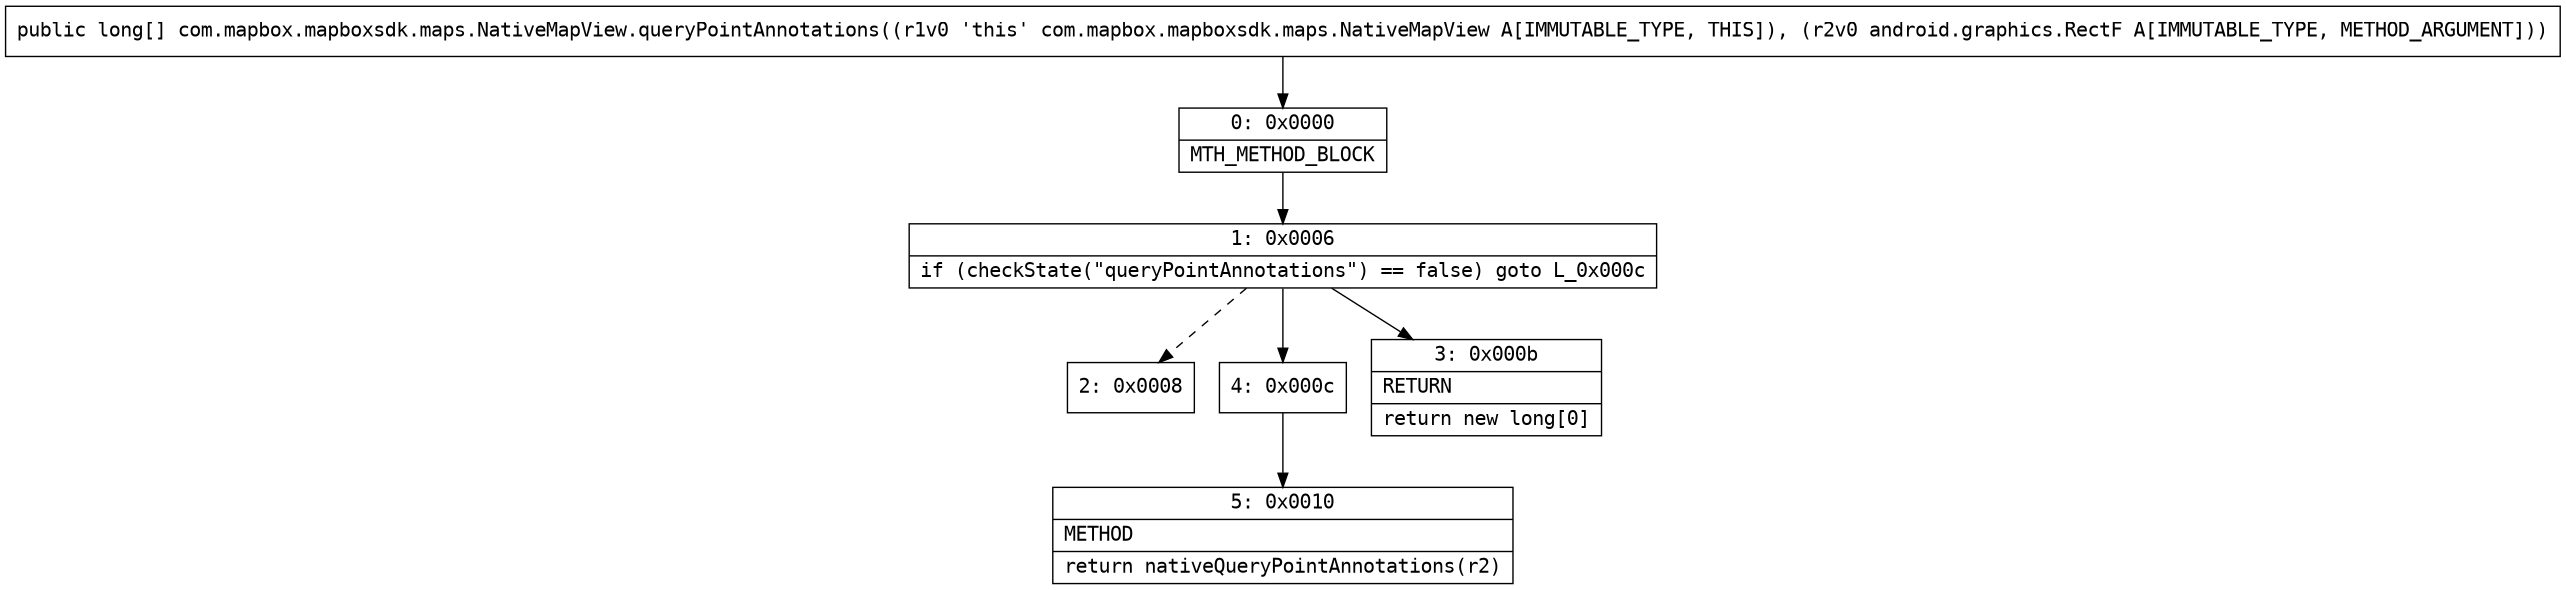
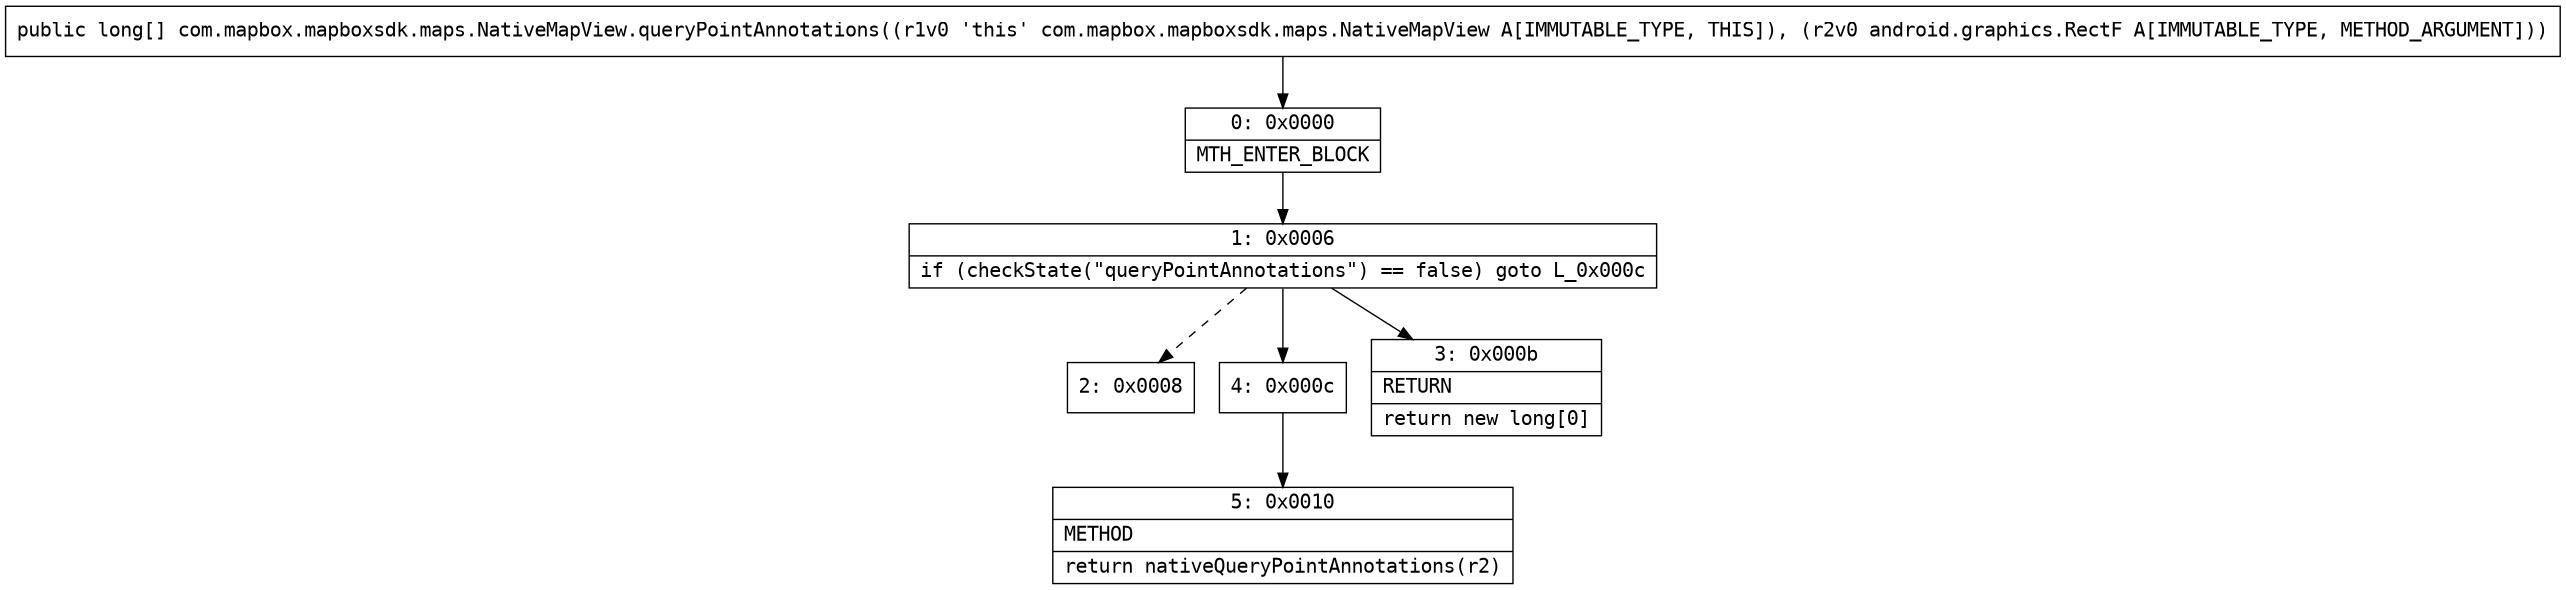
node "0: 0x0000": text "MTH_METHOD_BLOCK" -> "MTH_ENTER_BLOCK"
